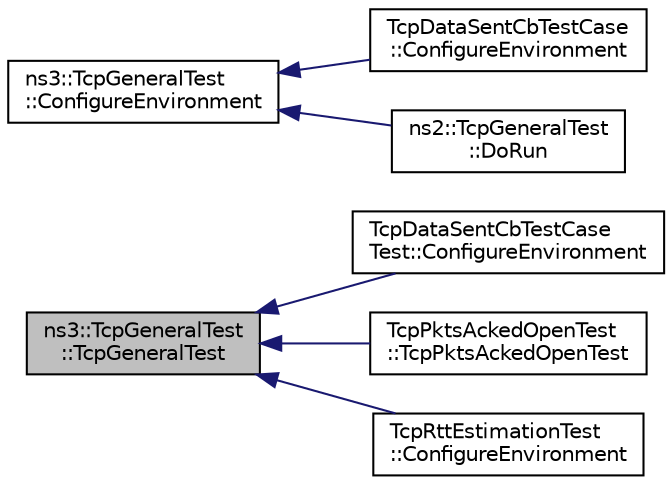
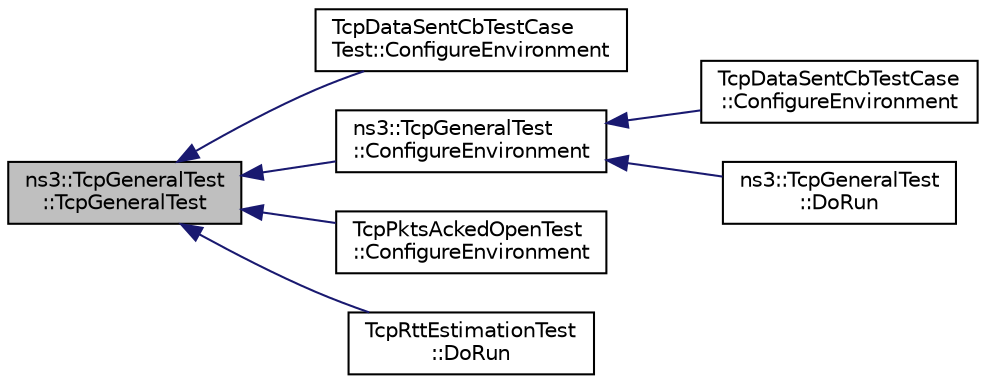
node "ns2::TcpGeneralTest ::DoRun": label "ns2::TcpGeneralTest ::DoRun" -> "ns3::TcpGeneralTest ::DoRun"
edge "ns3::TcpGeneralTest ::ConfigureEnvironment" -> "ns3::TcpGeneralTest ::TcpGeneralTest": added
node "TcpPktsAckedOpenTest ::TcpPktsAckedOpenTest": label "TcpPktsAckedOpenTest ::TcpPktsAckedOpenTest" -> "TcpPktsAckedOpenTest ::ConfigureEnvironment"
node "TcpRttEstimationTest ::ConfigureEnvironment": label "TcpRttEstimationTest ::ConfigureEnvironment" -> "TcpRttEstimationTest ::DoRun"
